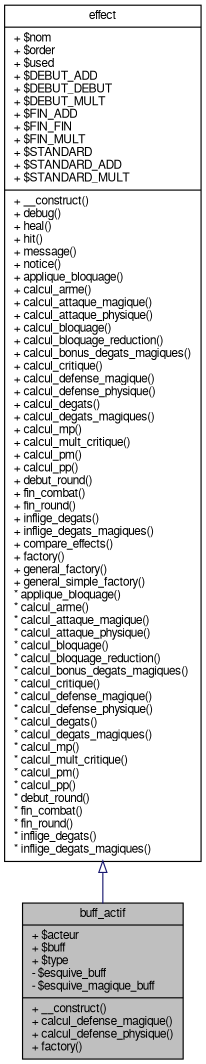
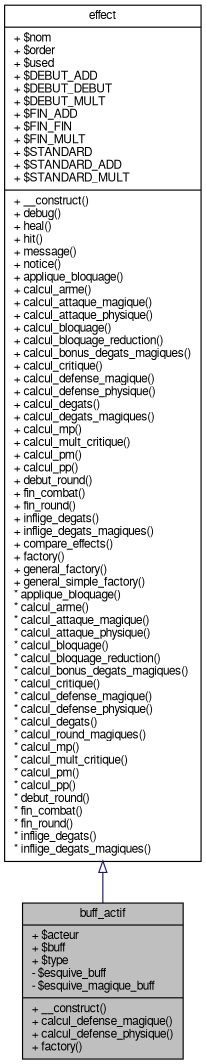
node "effect": text "* calcul_degats_magiques()" -> "* calcul_round_magiques()"
